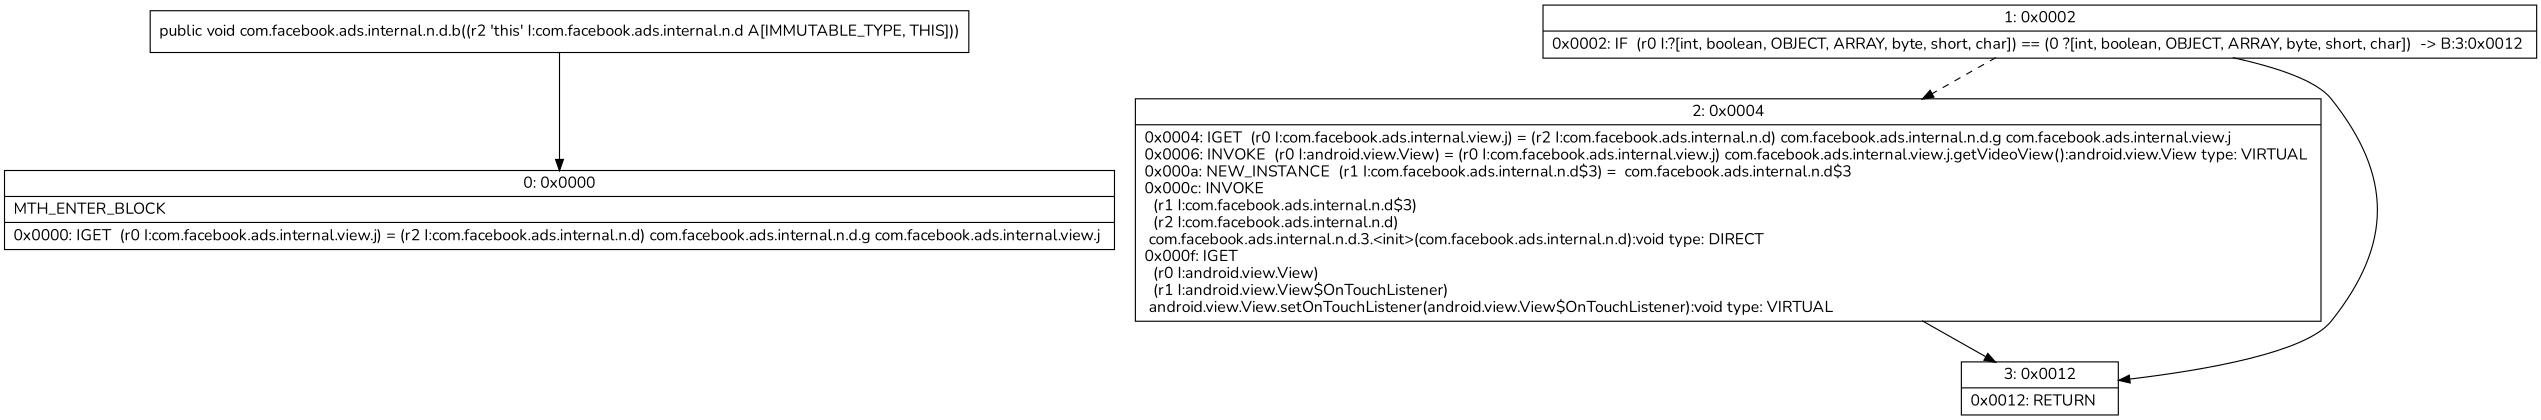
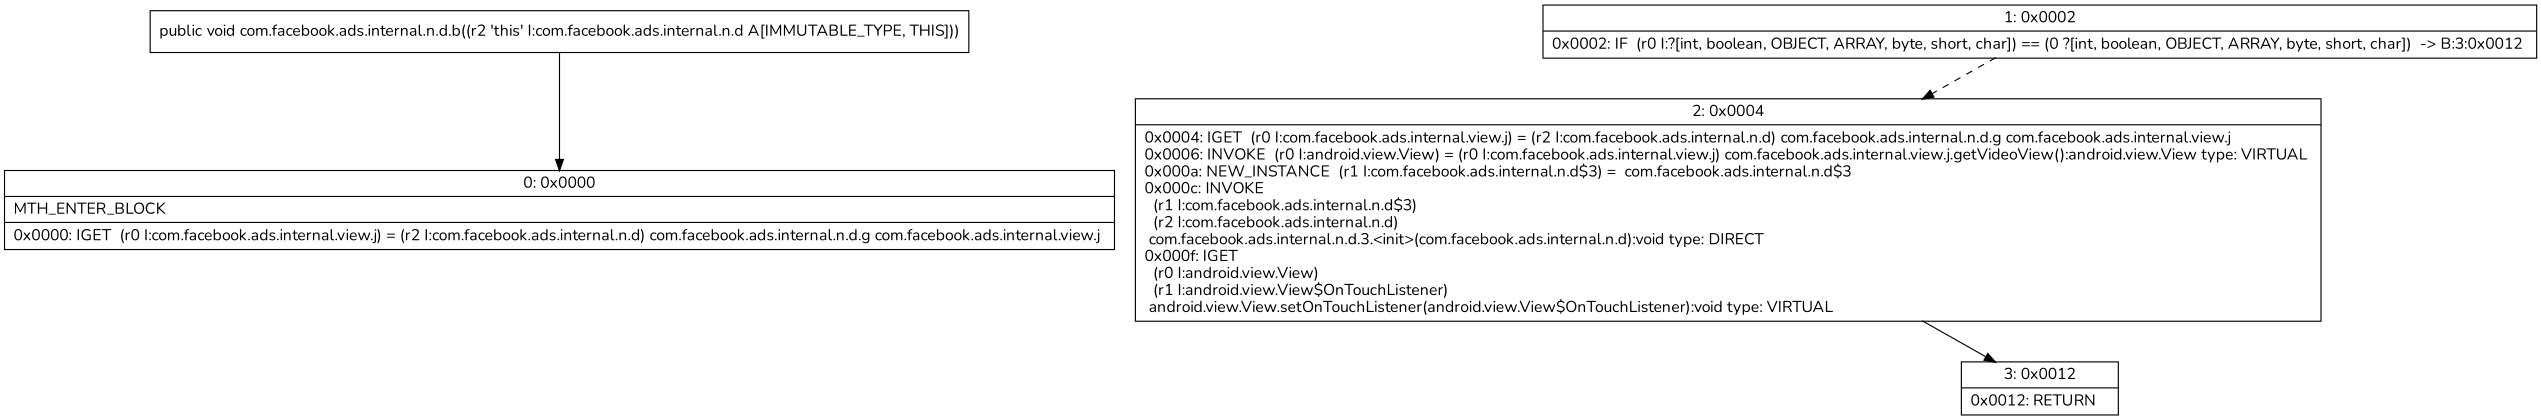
edge "1: 0x0002" -> "3: 0x0012": removed
